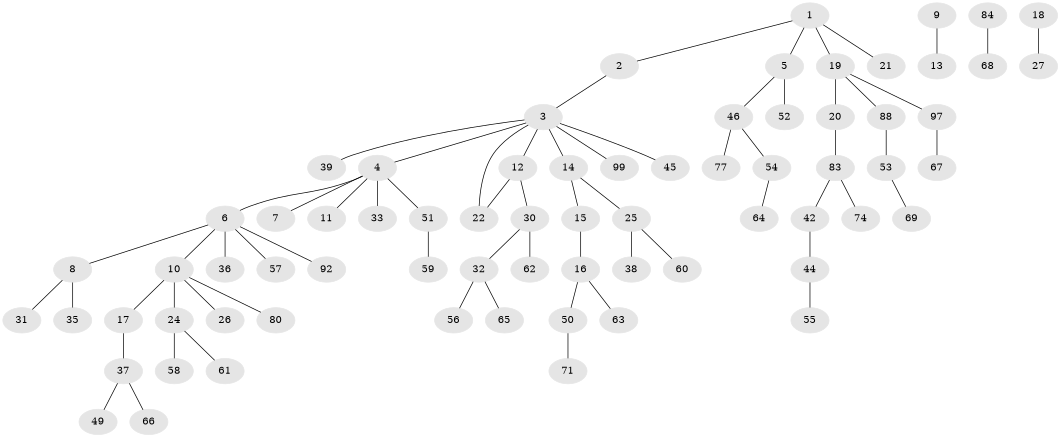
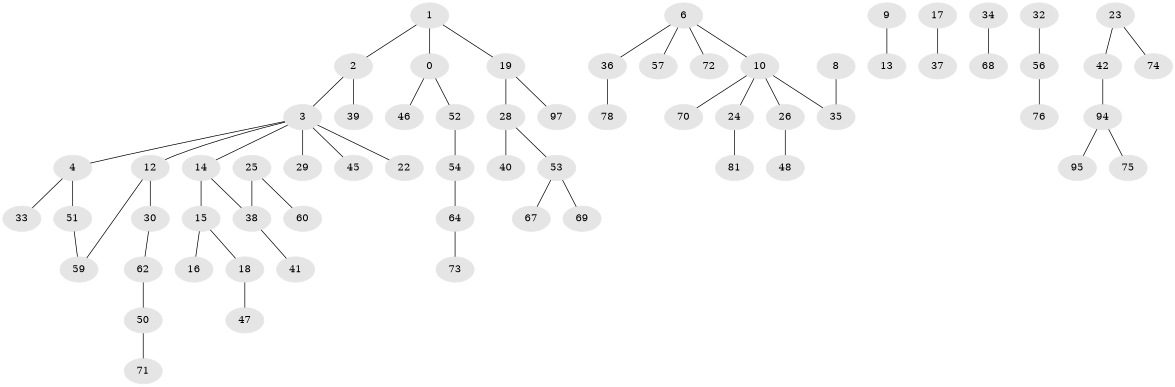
node "84": label "84" -> "34"
node "5": label "5" -> "0"
node "21": removed
node "27": label "27" -> "47"
node "78": added
node "20": removed
node "88": label "88" -> "28"
node "76": added
edge "3" -- "39": now "2" -- "39"
edge "46" -- "54": now "52" -- "54"
edge "97" -- "67": now "53" -- "67"
node "40": added
node "99": label "99" -> "29"
node "77": removed
node "48": added
node "83": label "83" -> "23"
node "75": added
edge "4" -- "6": removed
edge "12" -- "22": now "12" -- "59"
edge "14" -- "25": now "14" -- "38"
node "7": removed
node "11": removed
edge "6" -- "8": removed
edge "15" -- "18": added
edge "30" -- "32": removed
node "41": added
node "92": label "92" -> "72"
node "73": added
node "44": label "44" -> "94"
edge "10" -- "17": now "10" -- "35"
edge "16" -- "50": now "62" -- "50"
node "31": removed
node "80": label "80" -> "70"
node "65": removed
node "63": removed
node "55": label "55" -> "95"
node "58": removed
node "61": label "61" -> "81"
node "49": removed
node "66": removed
